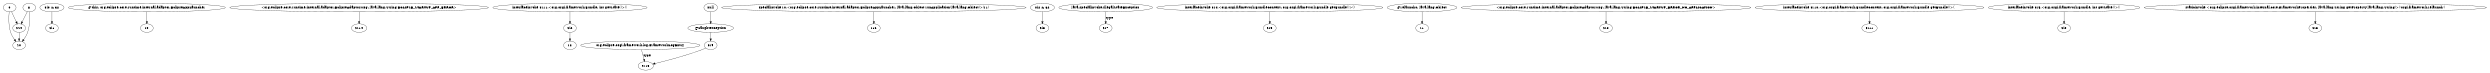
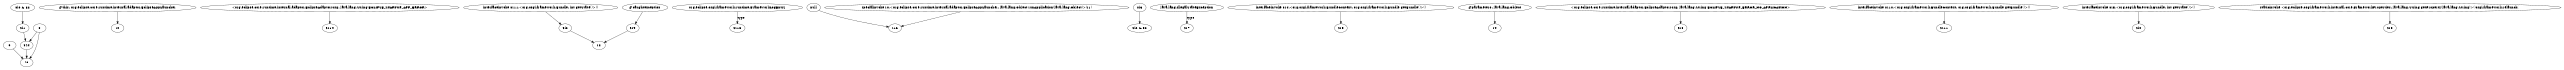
node "java.specialinvoke.IllegalStateException": label "java.specialinvoke.IllegalStateException" -> "java.lang.IllegalStateException"
node "@relaunch0: java.lang.Object": label "@relaunch0: java.lang.Object" -> "@parameter0: java.lang.Object"
edge "0" -> "$z4": now "$i1" -> "$z4"
edge "null" -> "@caughtexception": now "null" -> "r16"
edge "$i2 & 32" -> "$i3": reversed
node "r1": label "r1" -> "r4"
node "org.eclipse.osgi.framework.log.FrameworkLogEntry": label "org.eclipse.osgi.framework.log.FrameworkLogEntry" -> "org.eclipse.osgi.framework.runtime.FrameworkLogEntry"
edge "$r9" -> "$r13": now "$r9" -> "r2"
